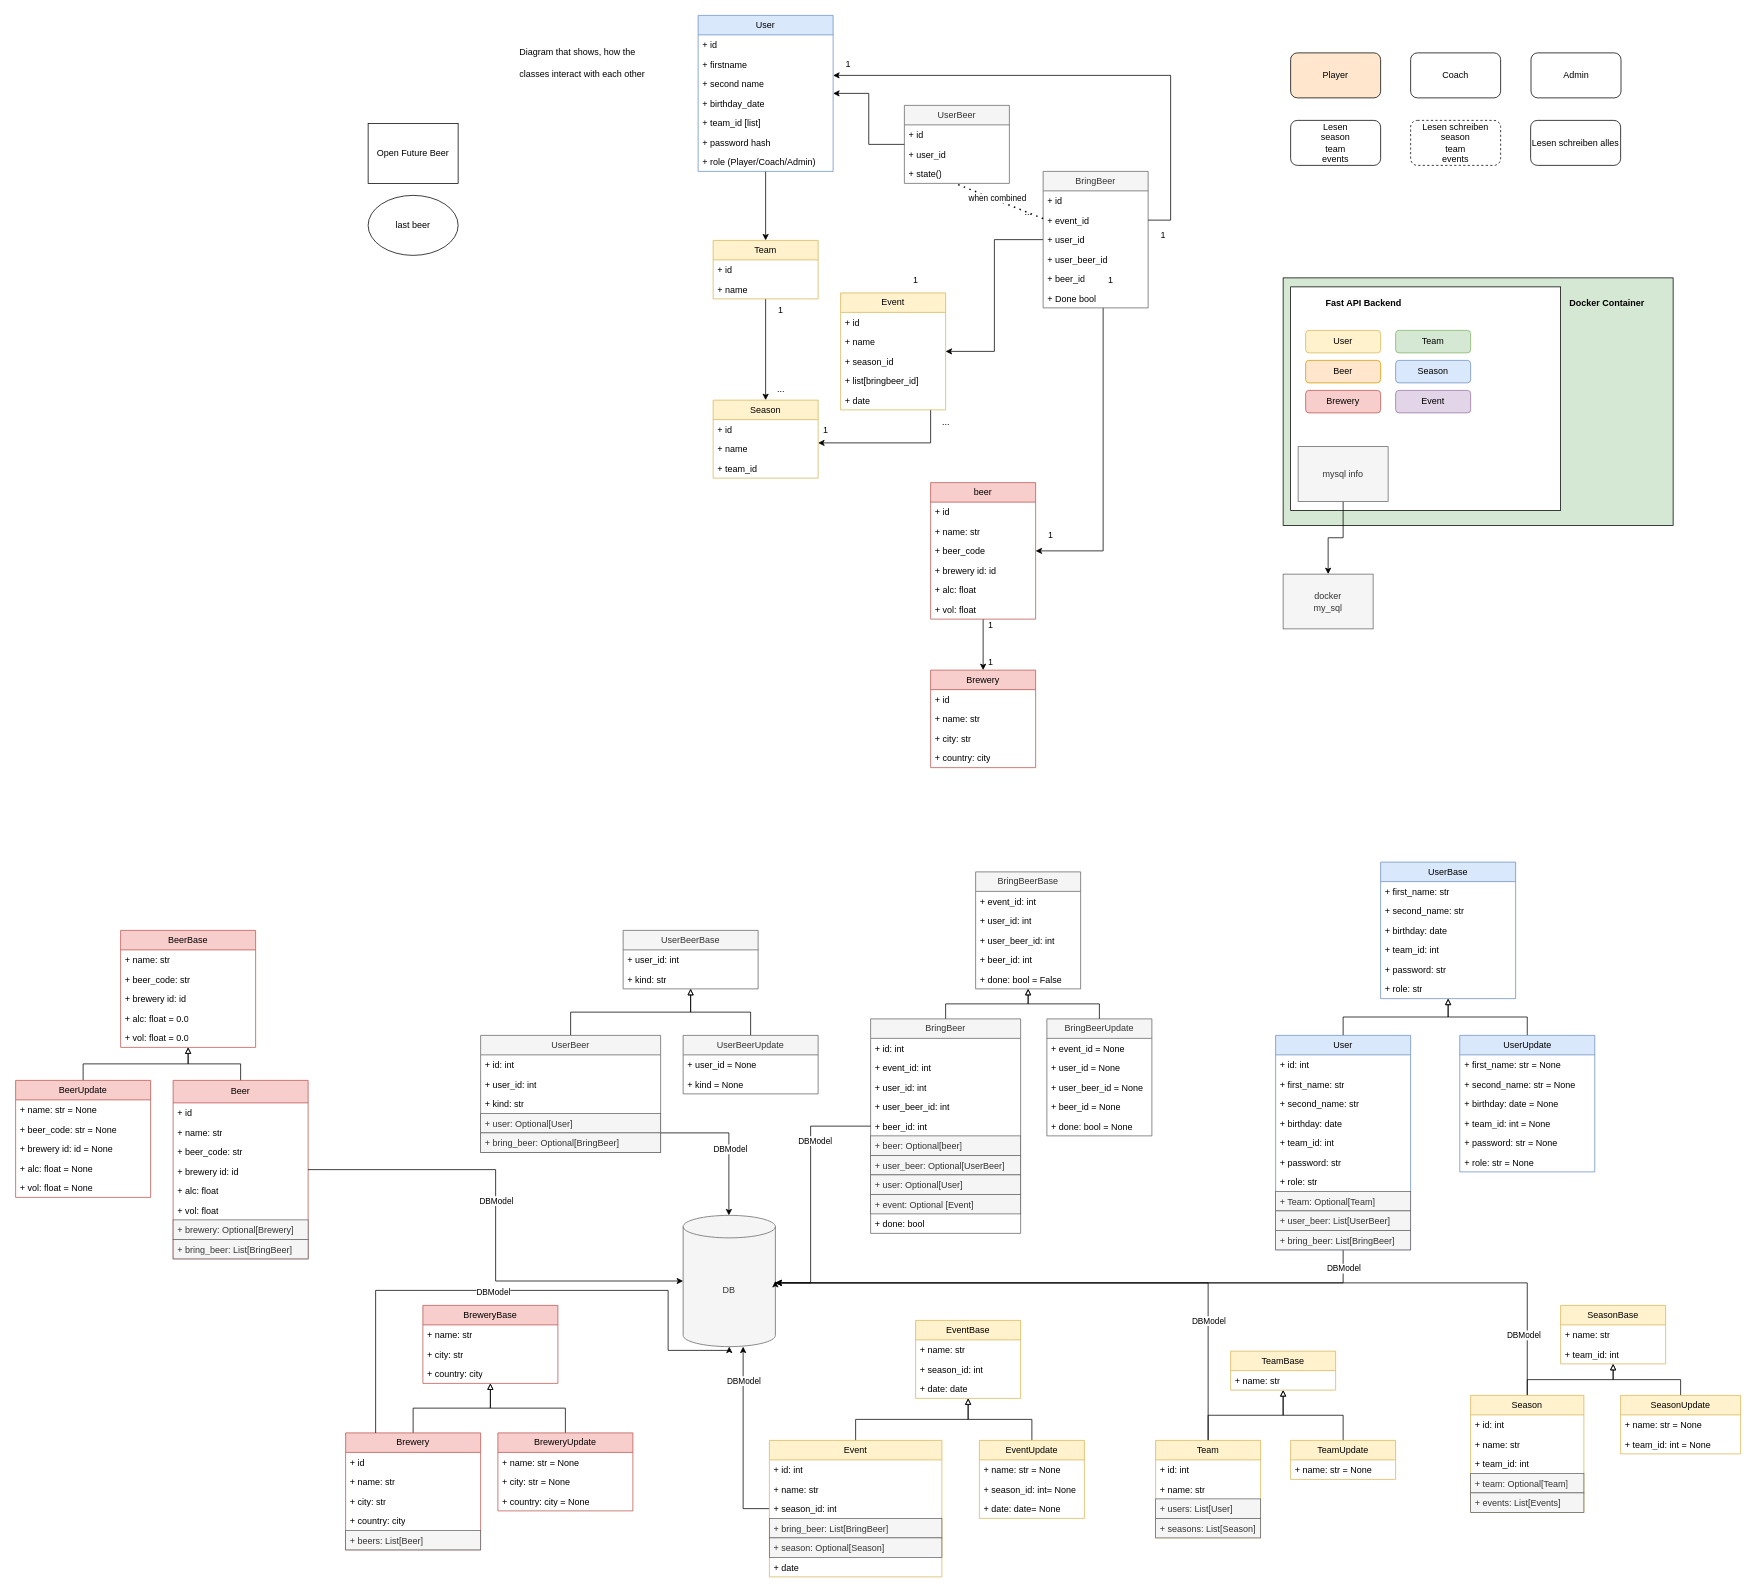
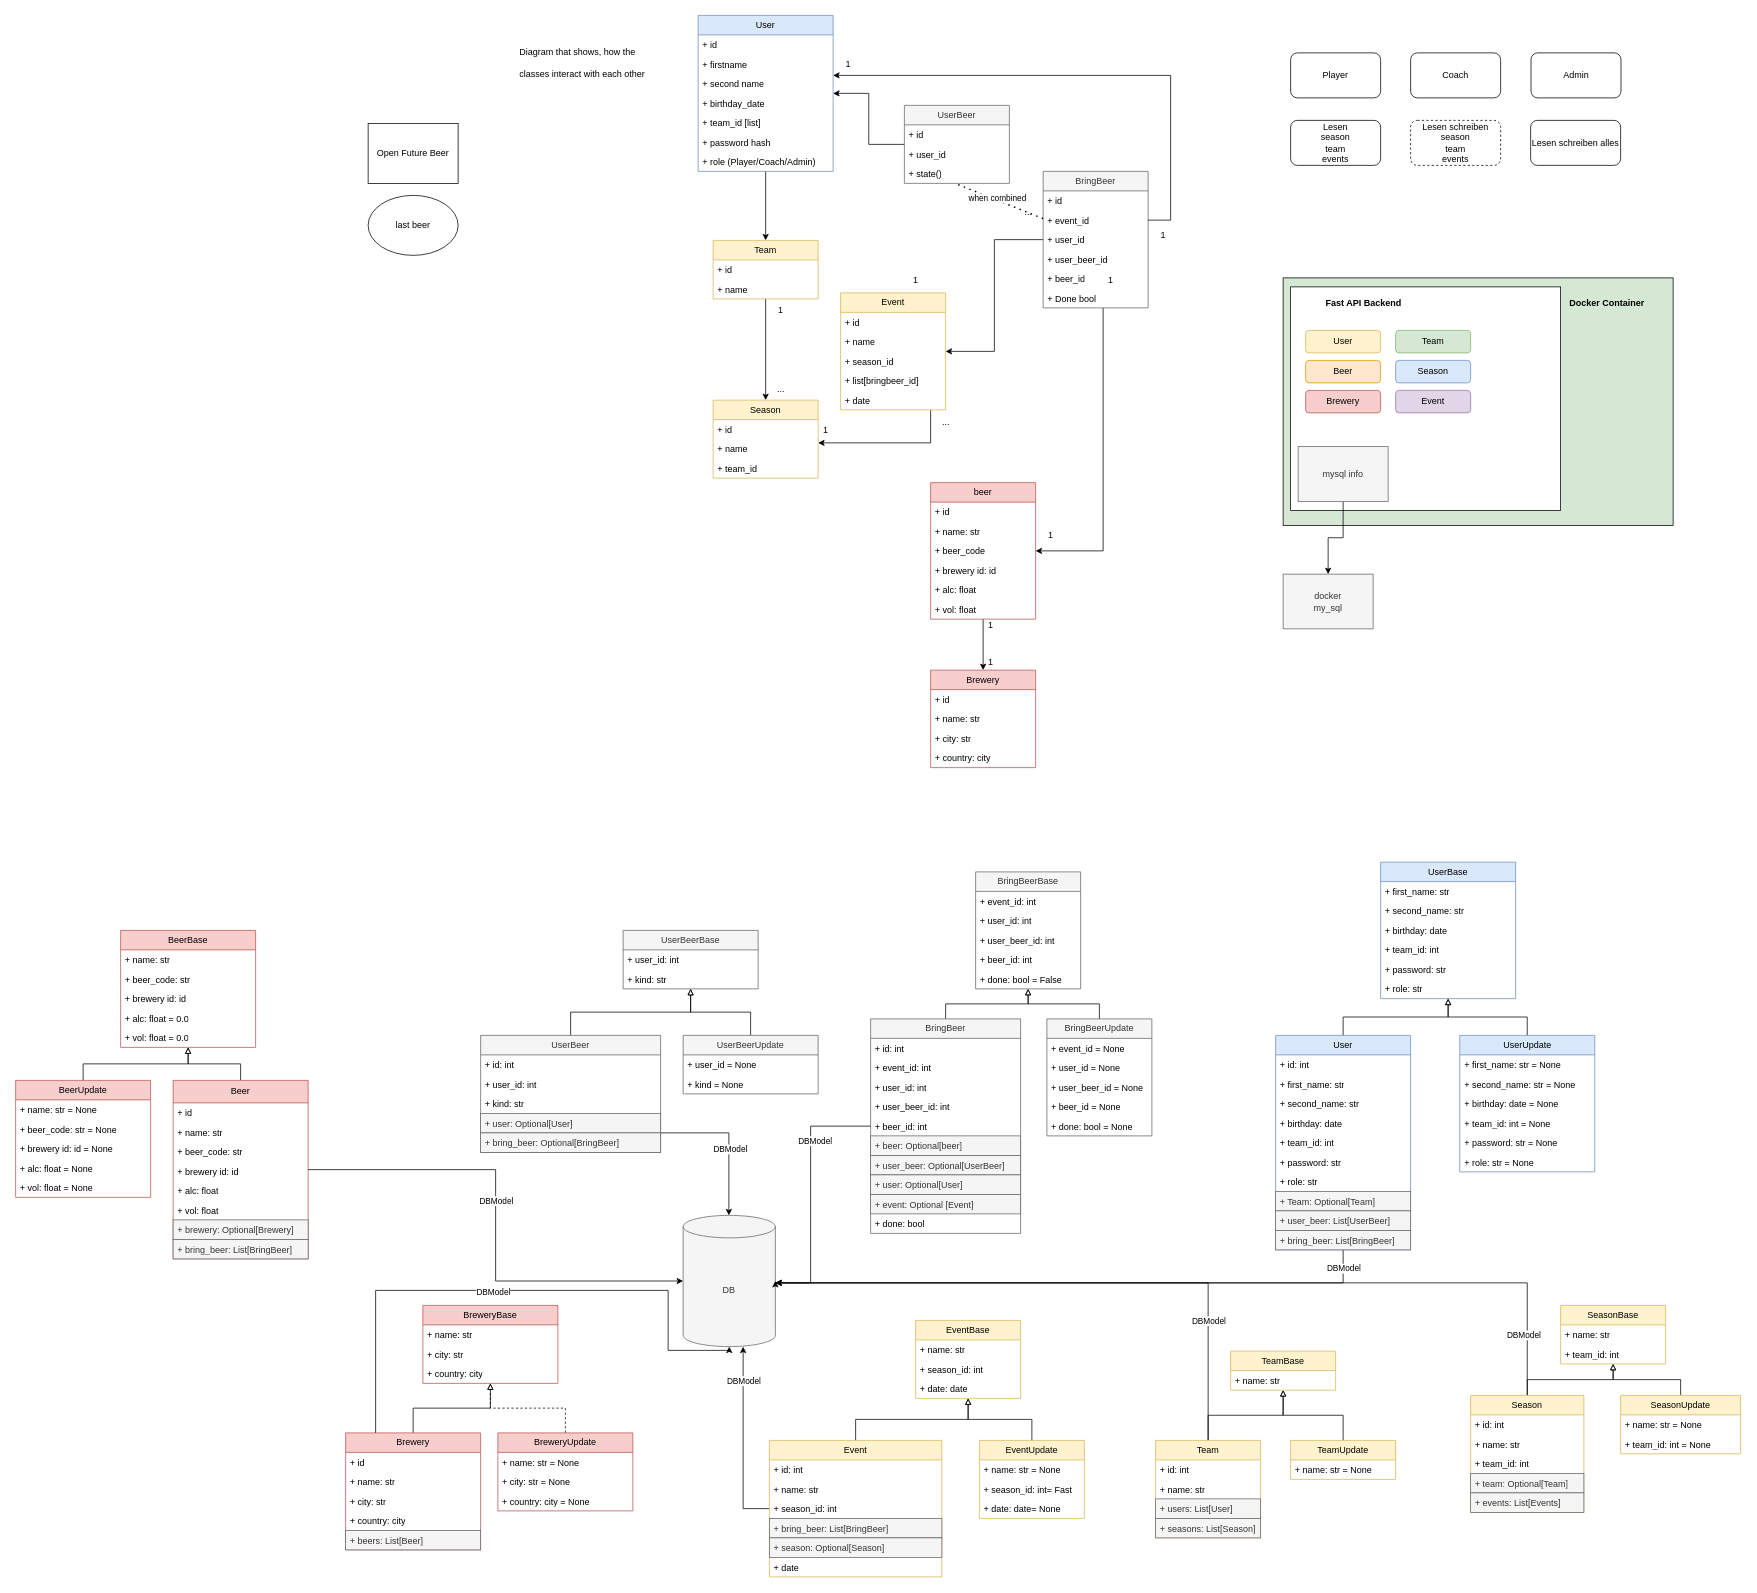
node "Player": fillcolor #ffe6cc -> #ffffff
edge "BreweryUpdate" -> "BreweryBase": style solid -> dashed
node "+ season_id: int= None": label "+ season_id: int= None" -> "+ season_id: int= Fast"
